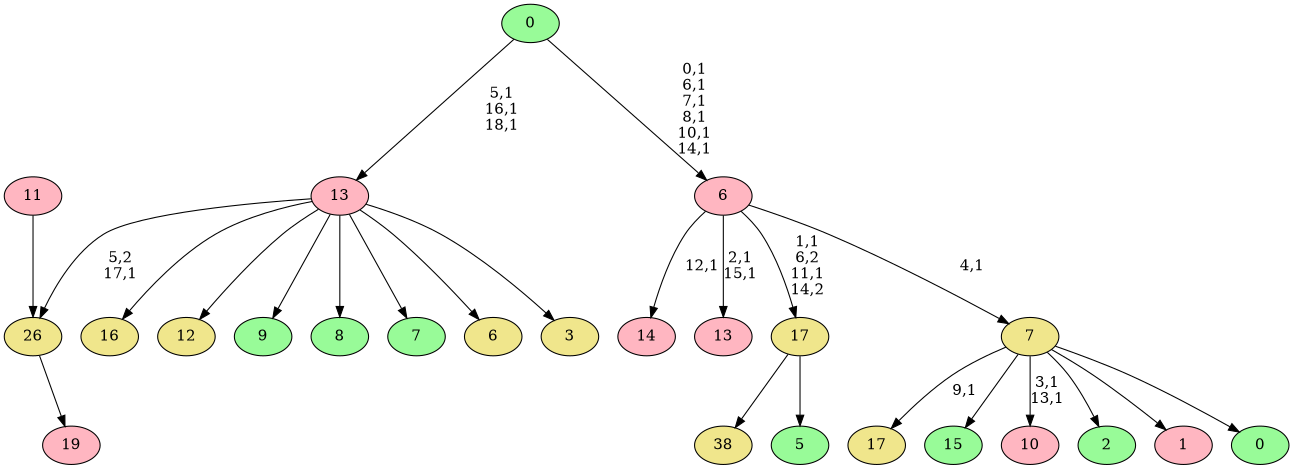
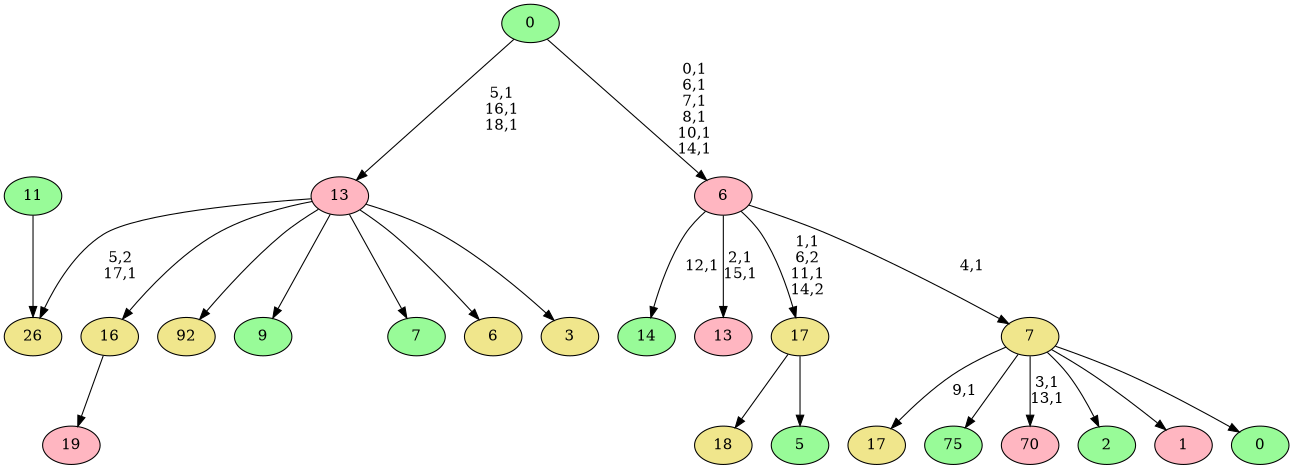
node "11": fillcolor lightpink -> palegreen
node "12": label "12" -> "92"
node "8": removed
node "14": fillcolor lightpink -> palegreen
edge "26" -> "19": now "16" -> "19"
node "38": label "38" -> "18"
node "15": label "15" -> "75"
node "10": label "10" -> "70"
